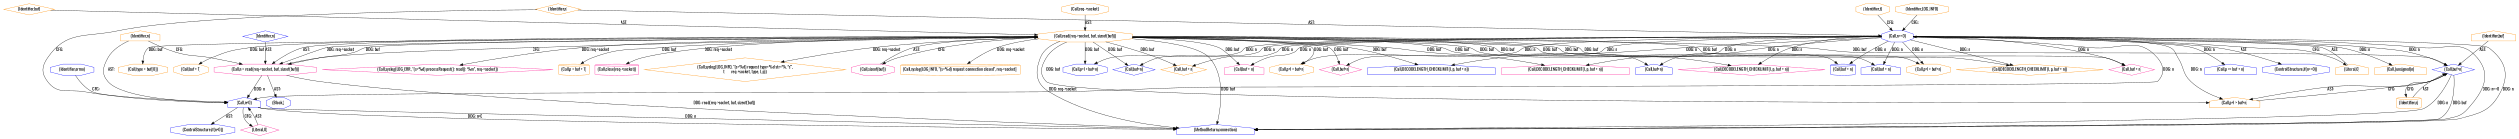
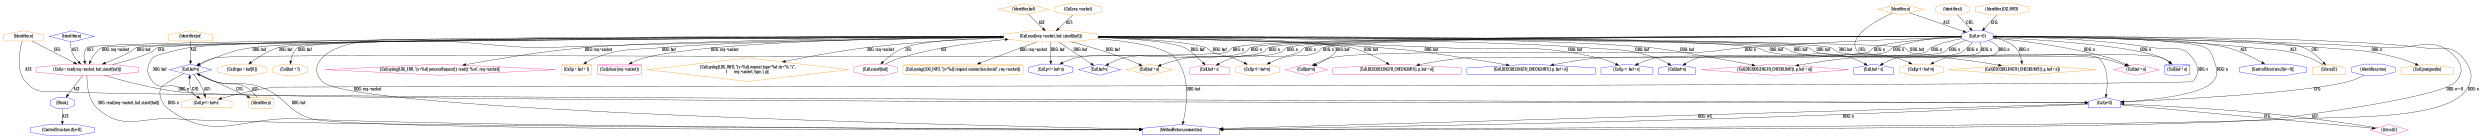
edge "(Call,read(req->socket, buf, sizeof(buf)))" -> "(Call,p >= buf + n)": added, label "DDG: buf"
edge "(Call,n<0)" -> "(ControlStructure,if(n<0))": now "(Block,)" -> "(ControlStructure,if(n<0))"
